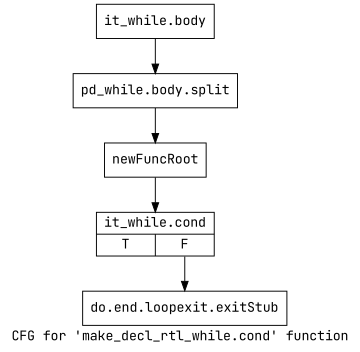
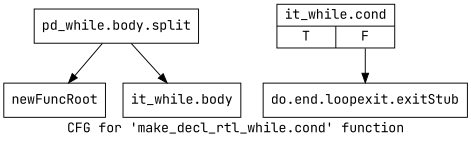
edge "it_while.body" -> "pd_while.body.split": reversed
edge "newFuncRoot" -> "it_while.cond": removed
